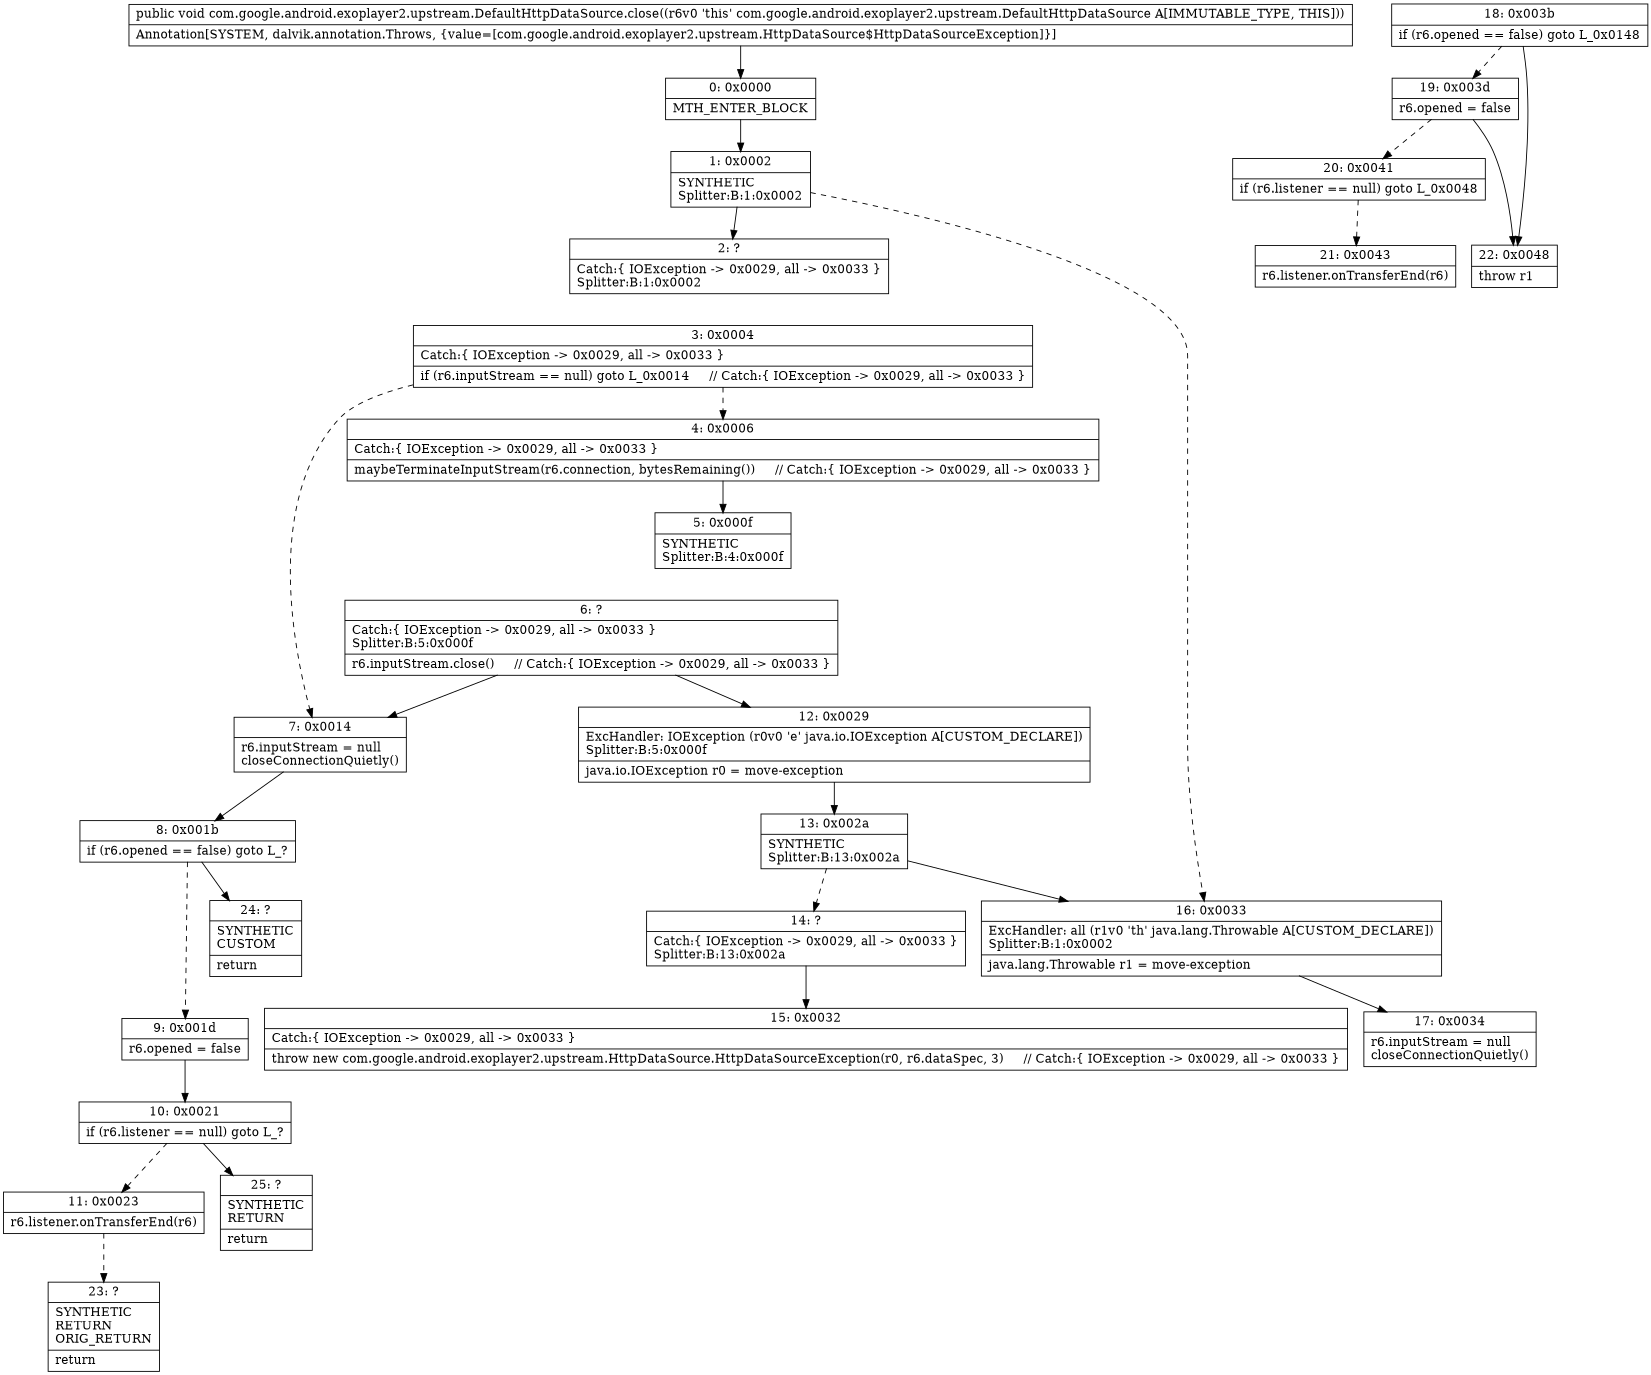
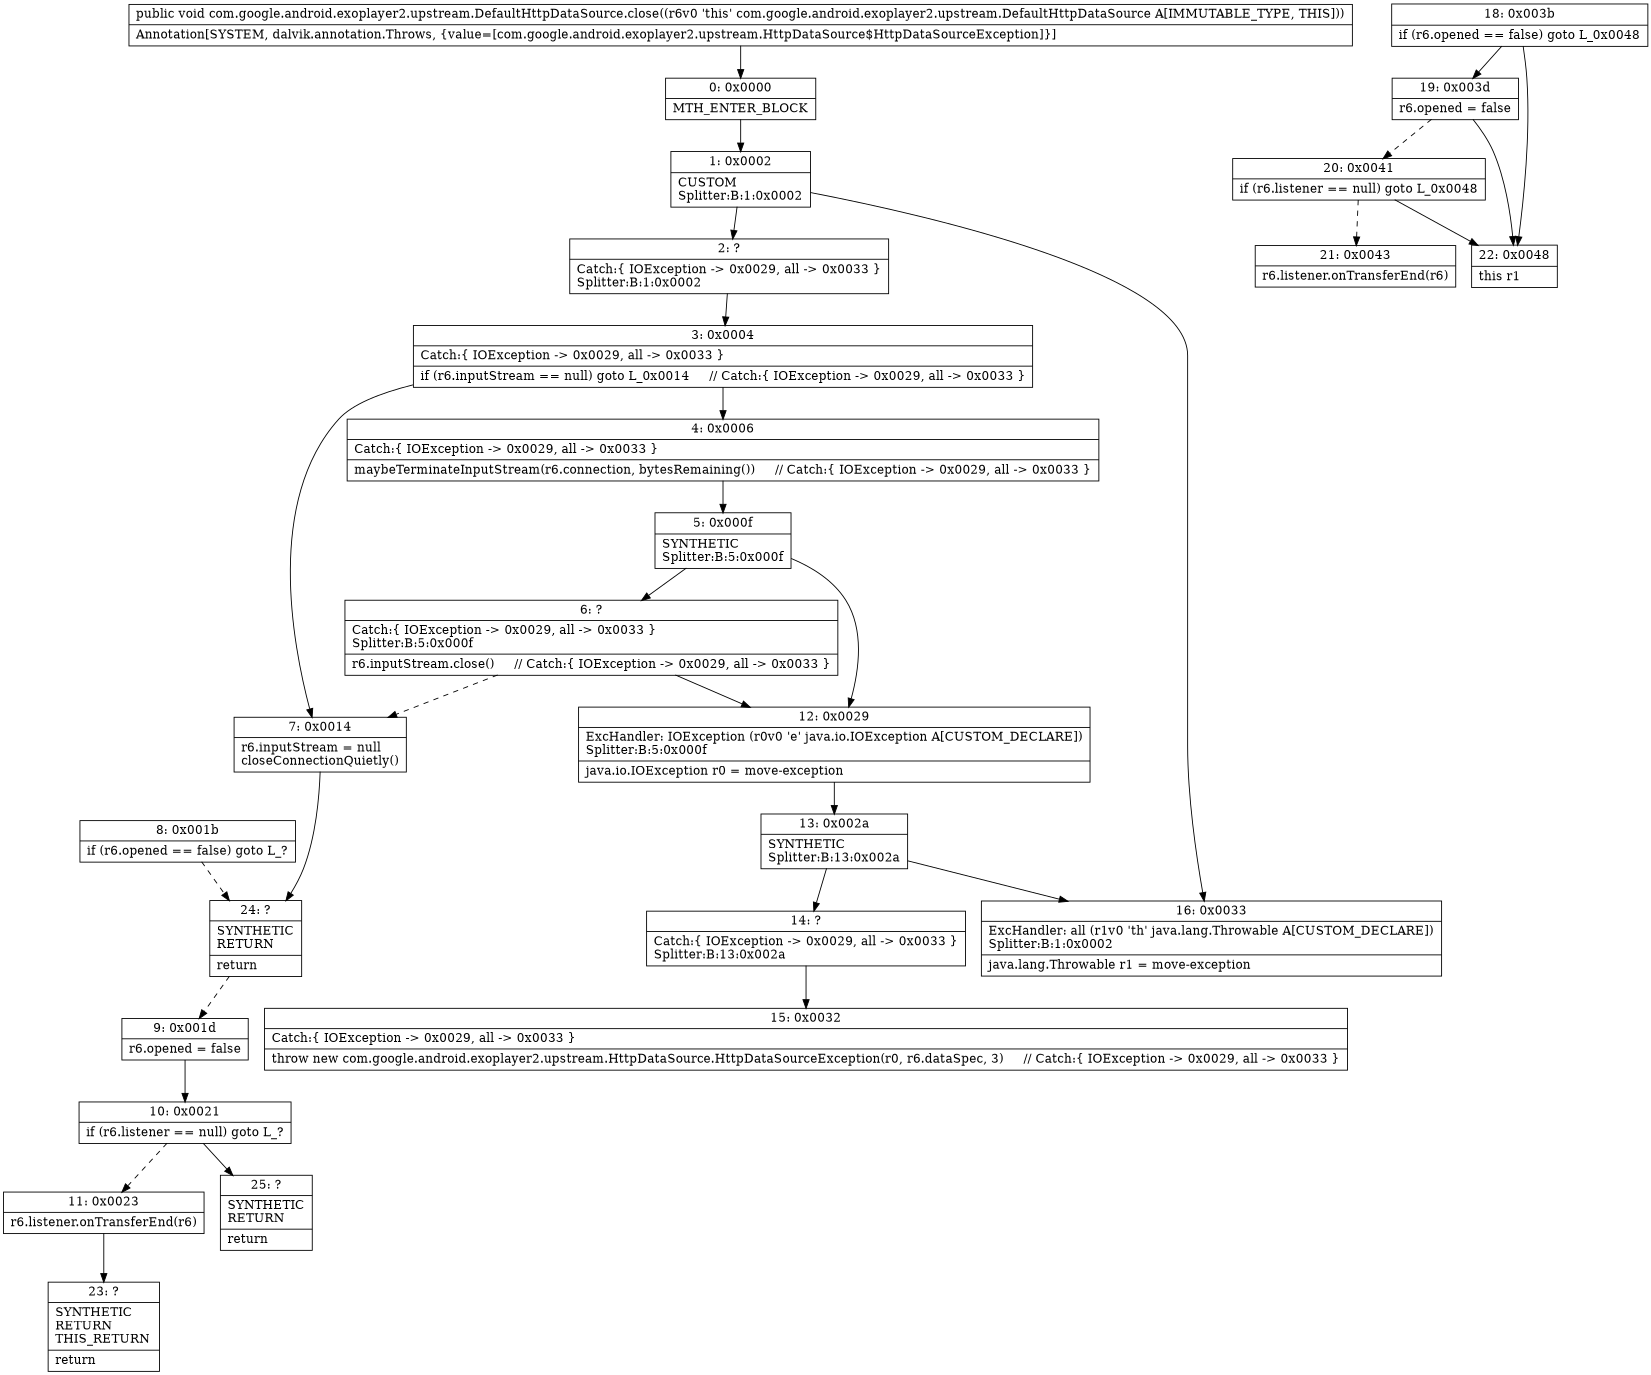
node "18: 0x003b": text "if (r6.opened == false) goto L_0x0148" -> "if (r6.opened == false) goto L_0x0048"
edge "18: 0x003b" -> "19: 0x003d": style dashed -> solid
node "1: 0x0002": text "SYNTHETIC" -> "CUSTOM"
edge "20: 0x0041" -> "22: 0x0048": added
node "22: 0x0048": text "throw r1" -> "this r1"
edge "2: ?" -> "3: 0x0004": added
edge "3: 0x0004" -> "4: 0x0006": style dashed -> solid
edge "1: 0x0002" -> "16: 0x0033": style dashed -> solid
edge "3: 0x0004" -> "7: 0x0014": style dashed -> solid
node "5: 0x000f": text "Splitter:B:4:0x000f" -> "Splitter:B:5:0x000f"
edge "5: 0x000f" -> "6: ?": added
edge "5: 0x000f" -> "12: 0x0029": added
edge "6: ?" -> "7: 0x0014": style solid -> dashed
edge "7: 0x0014" -> "8: 0x001b": now "7: 0x0014" -> "24: ?"
edge "8: 0x001b" -> "24: ?": style solid -> dashed
edge "13: 0x002a" -> "14: ?": style dashed -> solid
edge "8: 0x001b" -> "9: 0x001d": now "24: ?" -> "9: 0x001d"
node "24: ?": text "CUSTOM" -> "RETURN"
node "17: 0x0034": removed
edge "11: 0x0023" -> "23: ?": style dashed -> solid
node "23: ?": text "ORIG_RETURN" -> "THIS_RETURN"
